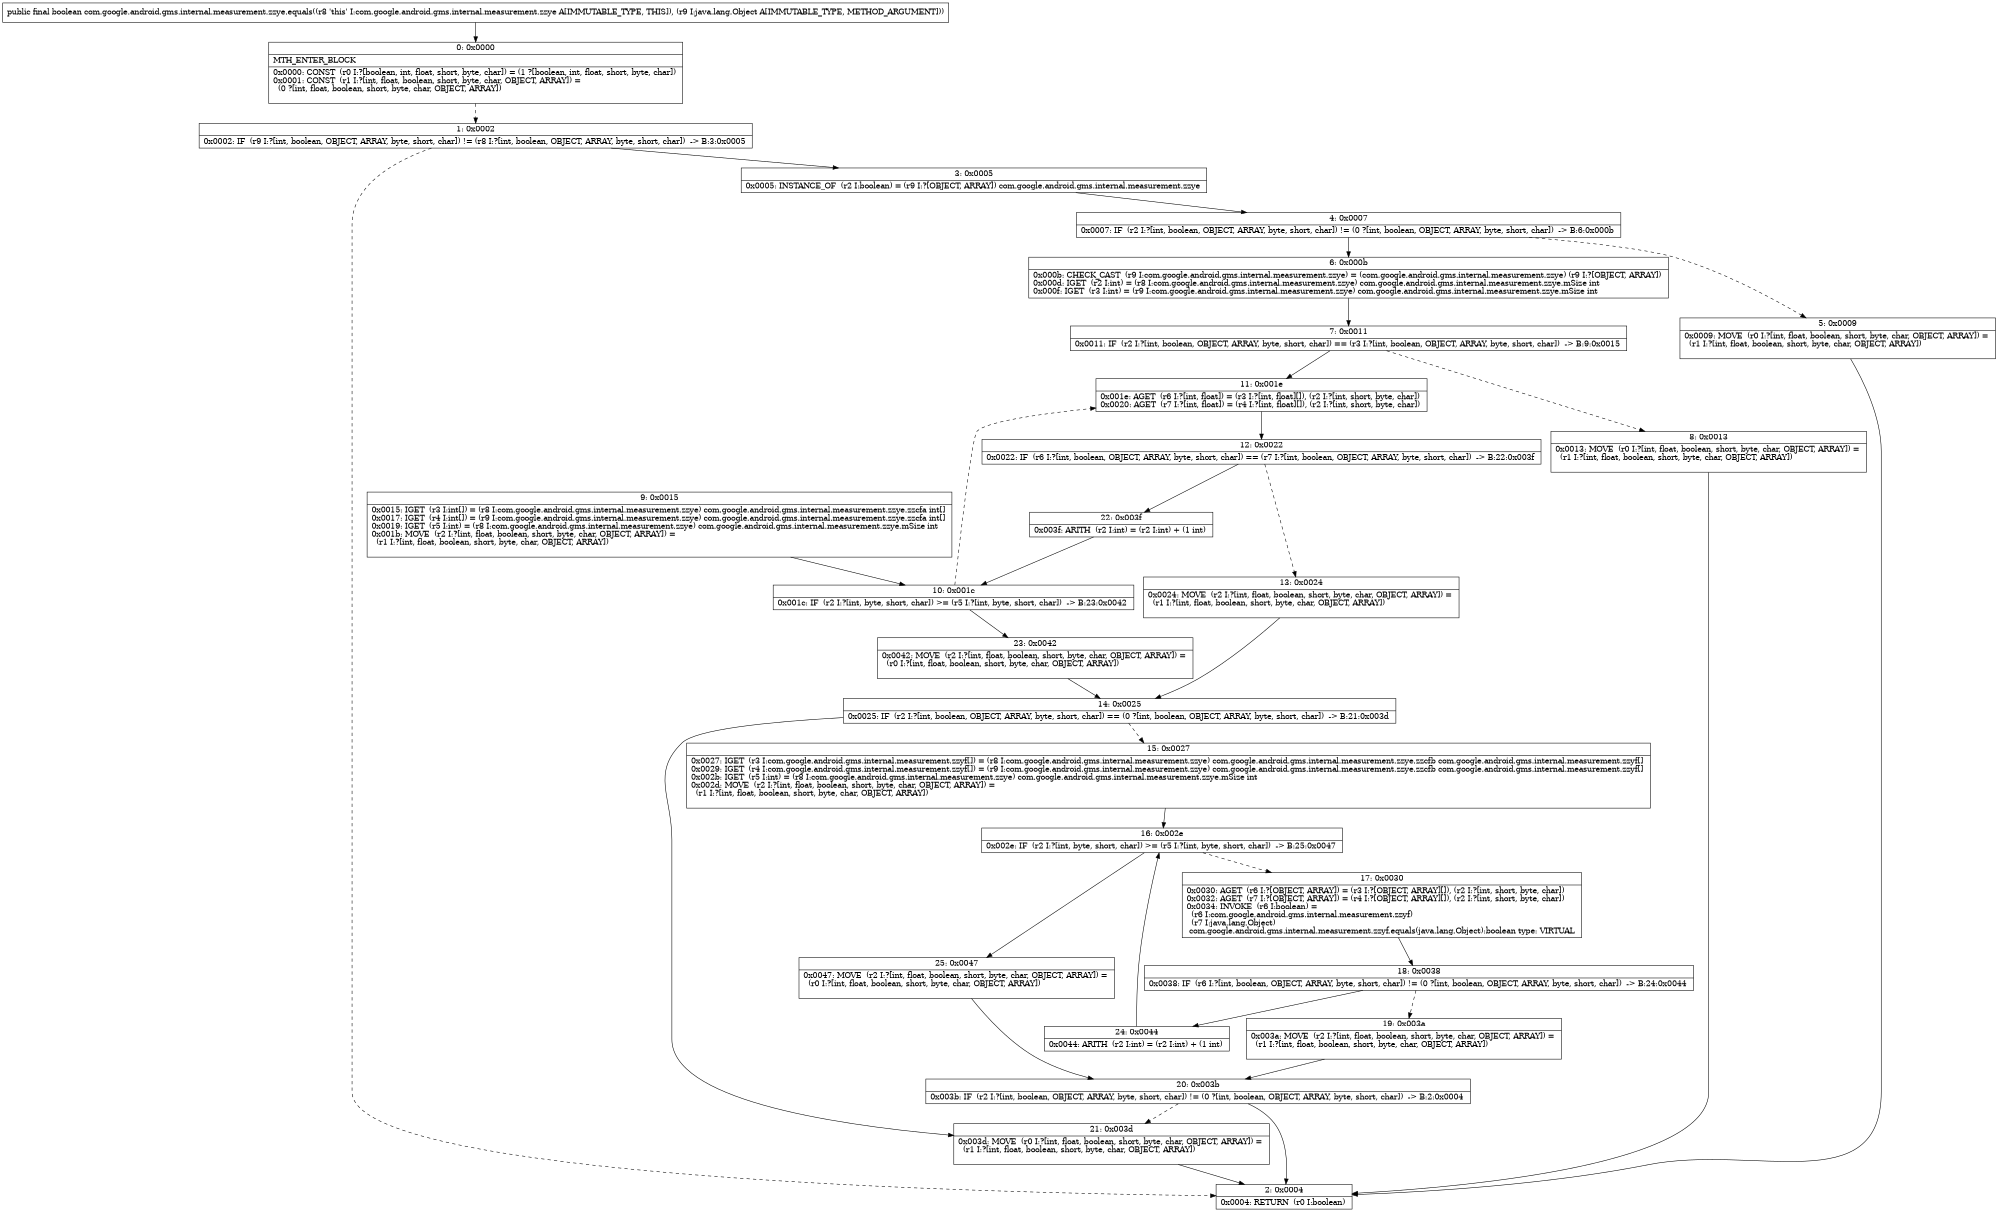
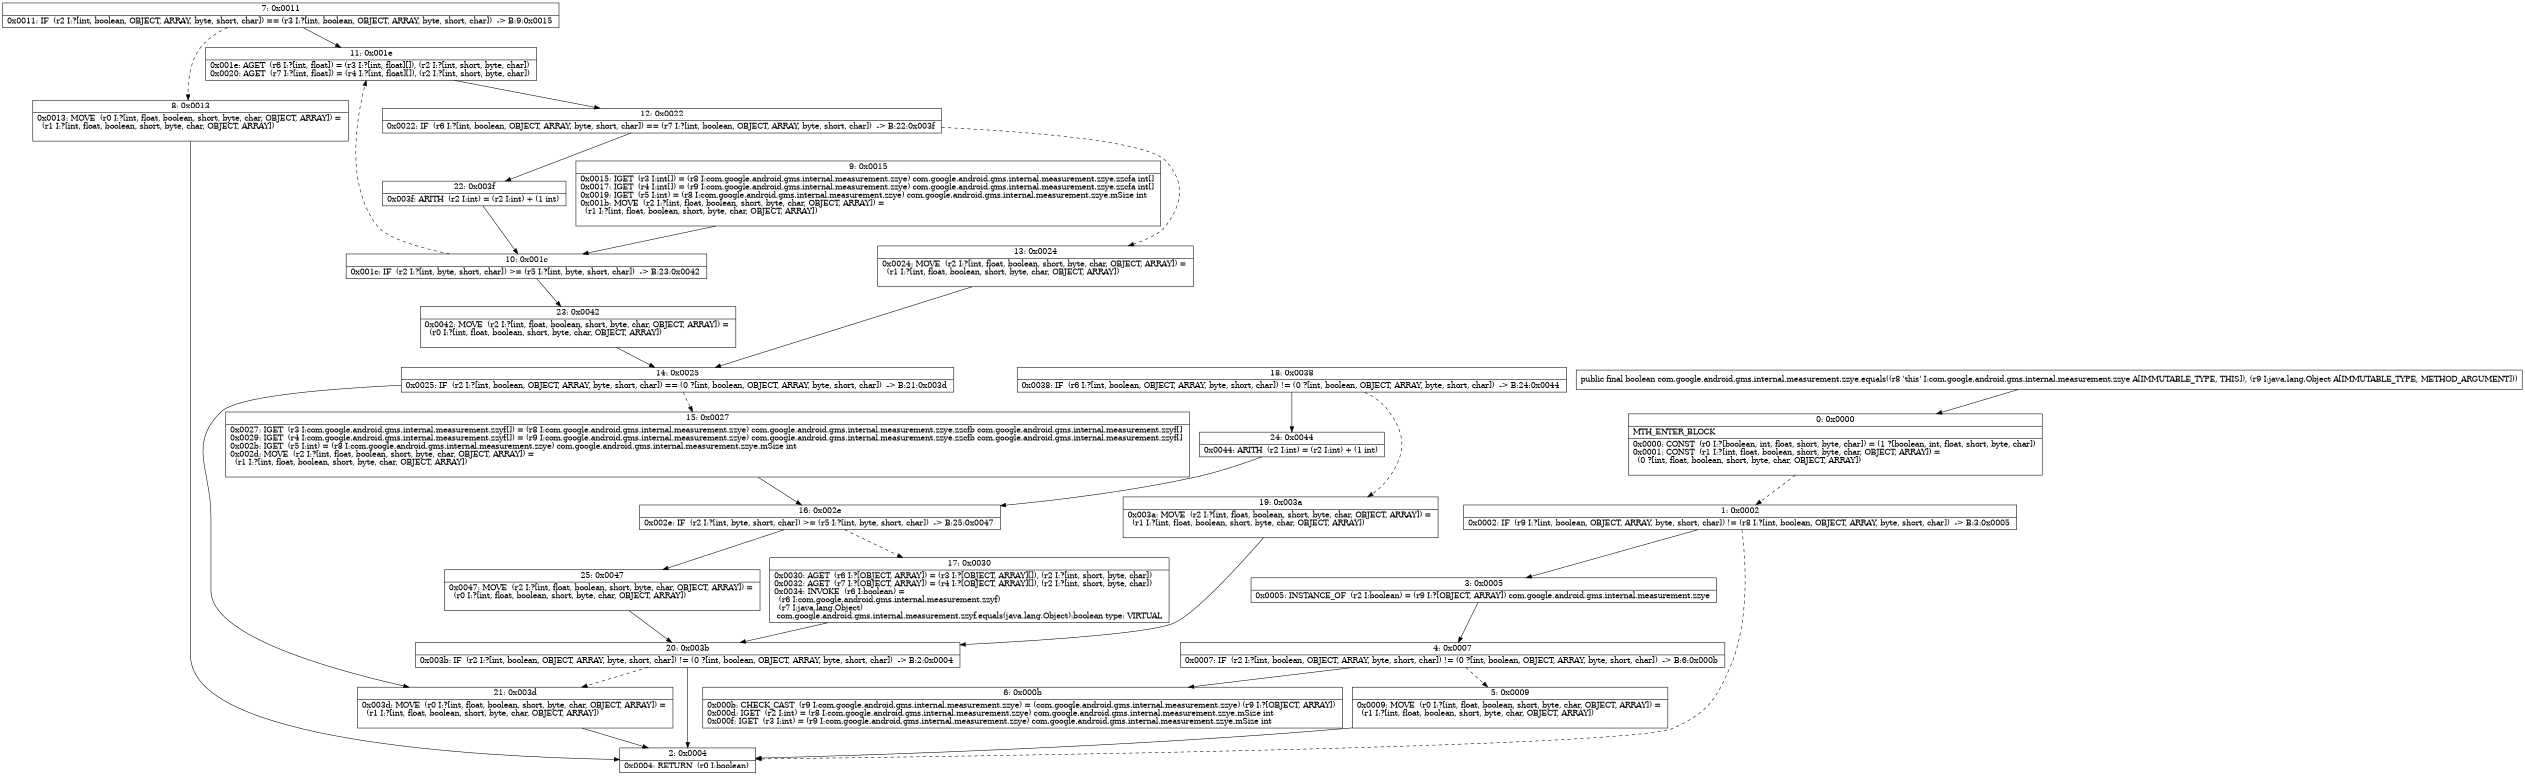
edge "6: 0x000b" -> "7: 0x0011": removed
edge "17: 0x0030" -> "18: 0x0038": now "17: 0x0030" -> "20: 0x003b"
